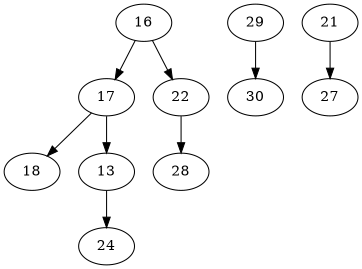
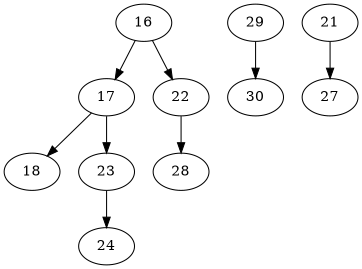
node "13": label "13" -> "23"
